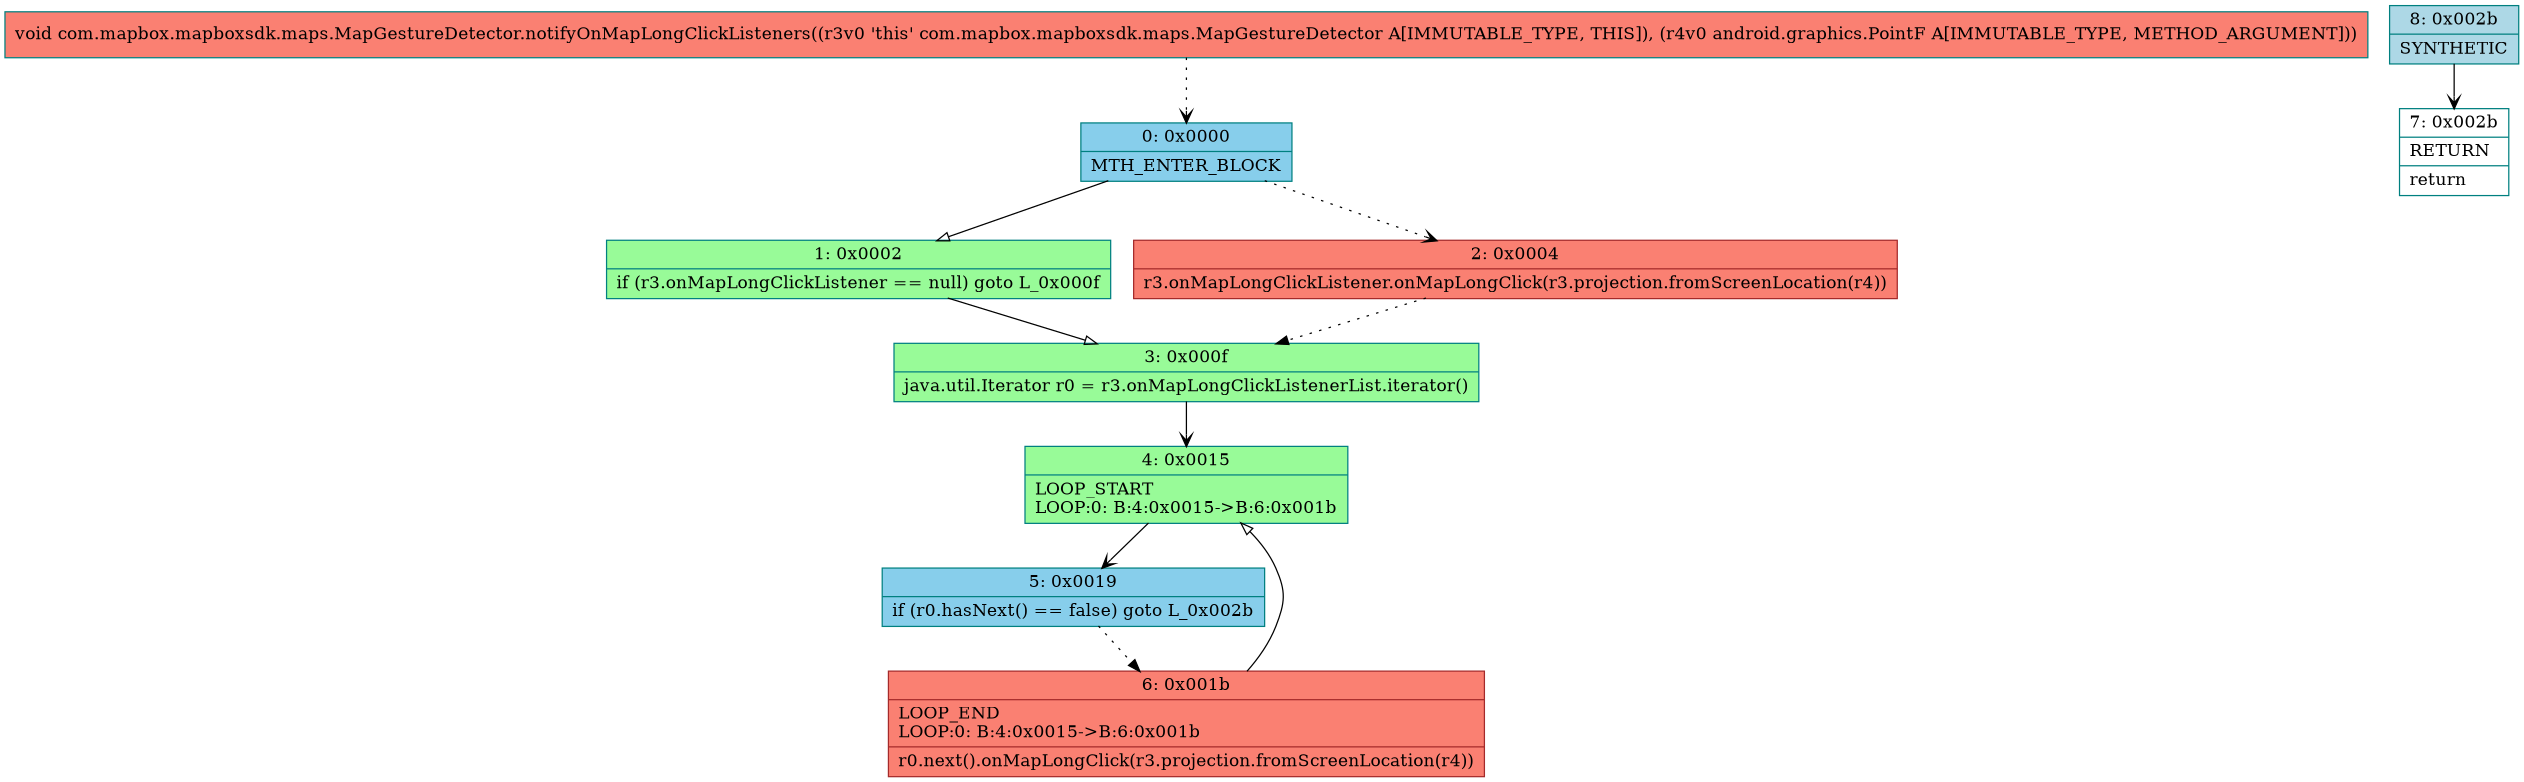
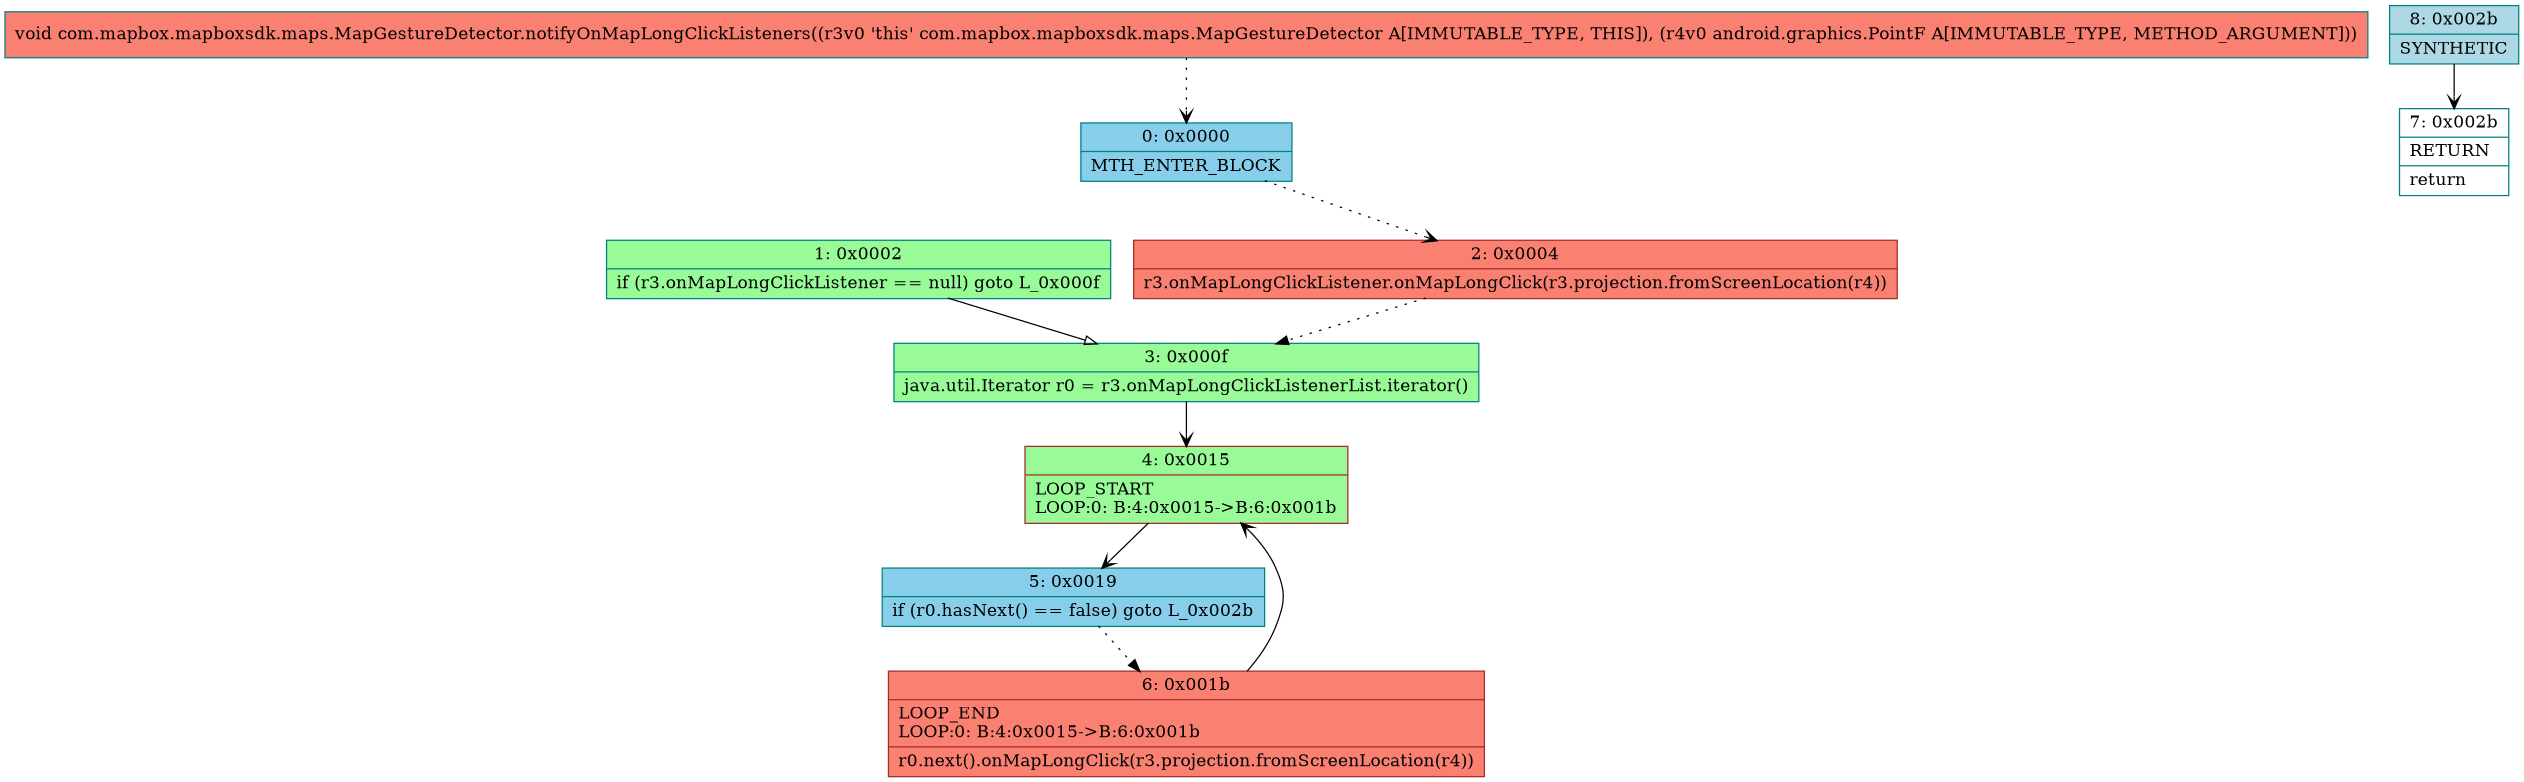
edge "0: 0x0000" -> "1: 0x0002": removed
node "4: 0x0015": color teal -> brown
edge "6: 0x001b" -> "4: 0x0015": arrowhead onormal -> vee
